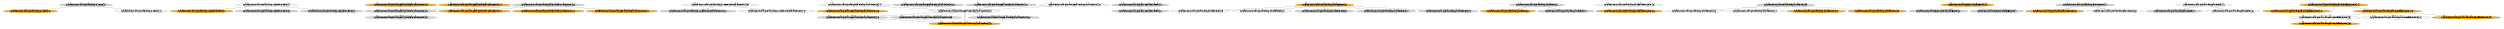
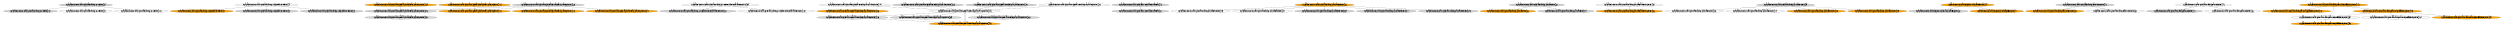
node "org.apache.commons.math.optimization.fitting.CurveFitter#131": fillcolor orange -> lightgrey
node "org.apache.commons.math.optimization.fitting.CurveFitter#43": added
node "org.apache.commons.math.exception.OutOfRangeException#47": fillcolor lightgrey -> orange
